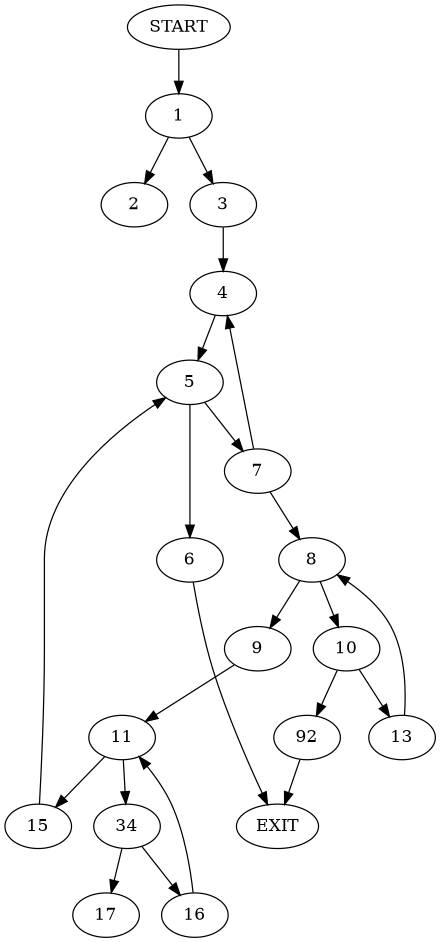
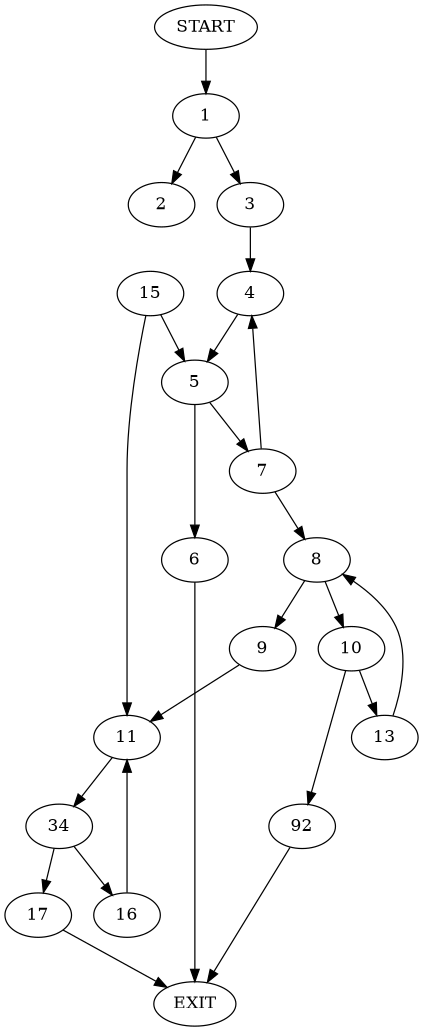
edge "11" -> "15": reversed
edge "17" -> "EXIT": added
